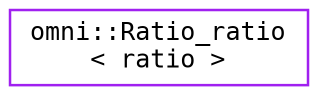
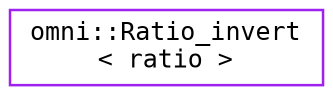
node "omni::Ratio_ratio < ratio >": label "omni::Ratio_ratio < ratio >" -> "omni::Ratio_invert < ratio >"
